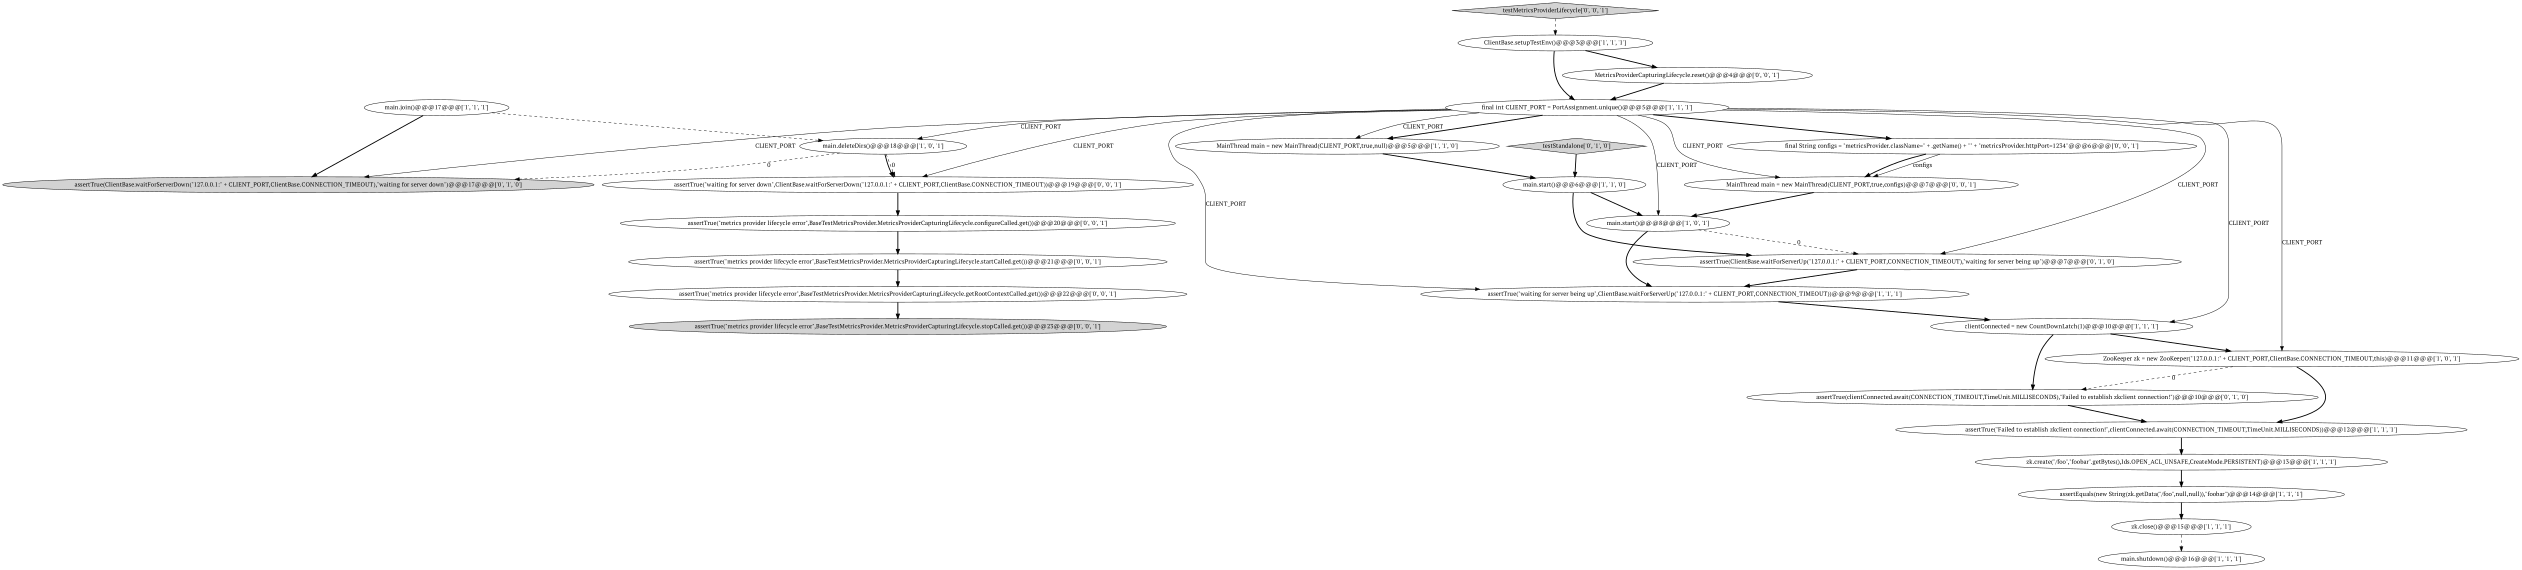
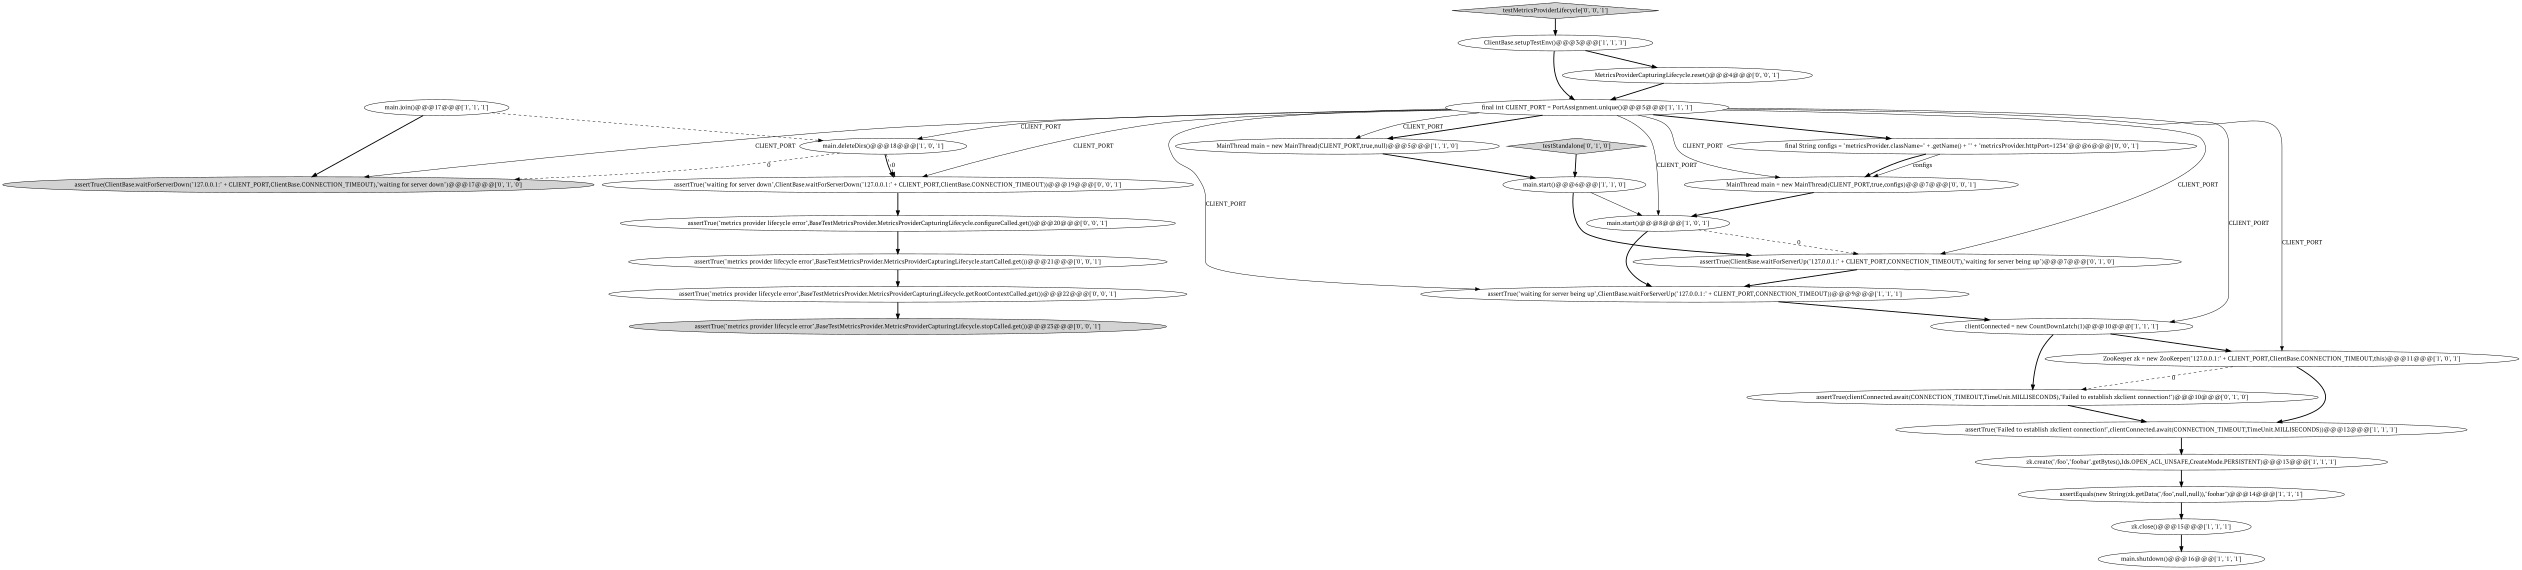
edge "testMetricsProviderLifecycle['0', '0', '1']" -> "ClientBase.setupTestEnv()@@@3@@@['1', '1', '1']": style dashed -> bold
edge "main.start()@@@6@@@['1', '1', '0']" -> "main.start()@@@8@@@['1', '0', '1']": style bold -> solid
edge "zk.close()@@@15@@@['1', '1', '1']" -> "main.shutdown()@@@16@@@['1', '1', '1']": style dashed -> bold
